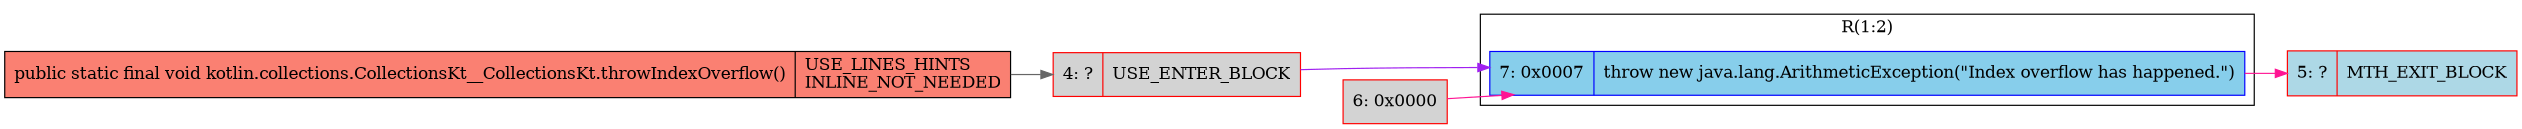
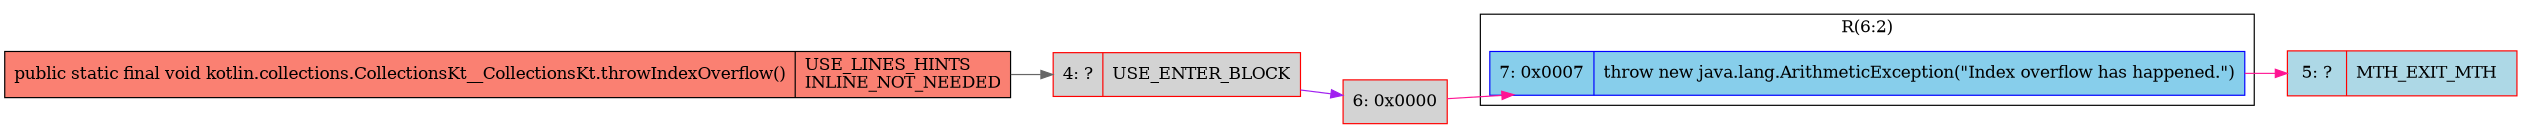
cluster "R(1:2)": label "R(1:2)" -> "R(6:2)"
edge "4: ?" -> "7: 0x0007": now "4: ?" -> "6: 0x0000"
node "5: ?": text "MTH_EXIT_BLOCK" -> "MTH_EXIT_MTH"
